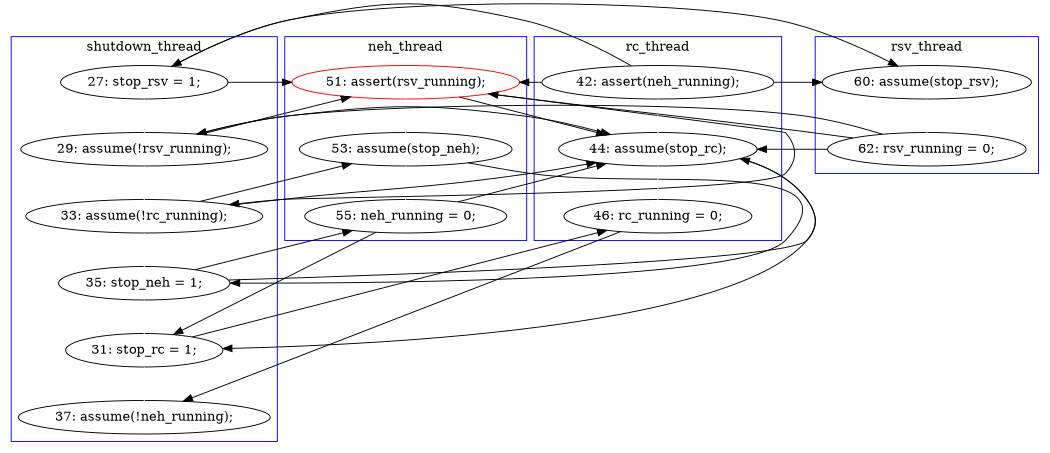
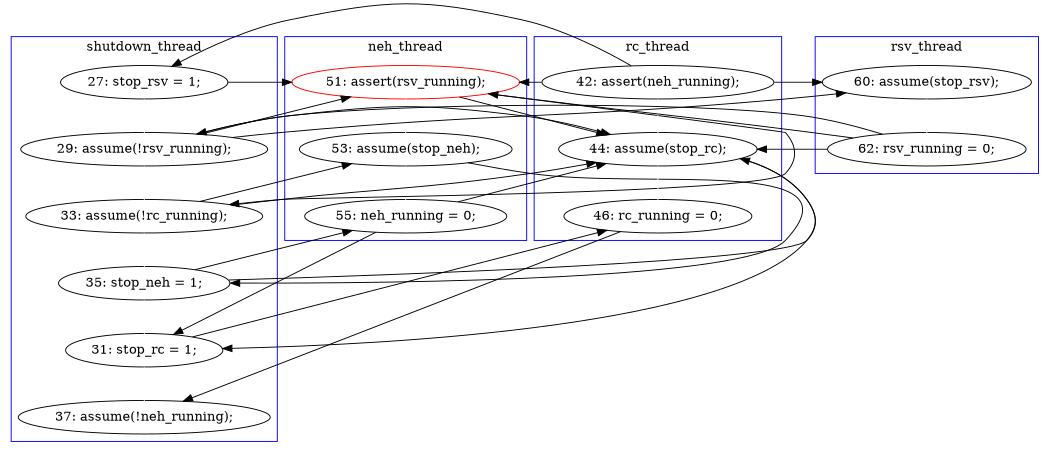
edge "27: stop_rsv = 1;" -> "60: assume(stop_rsv);": now "29: assume(!rsv_running);" -> "60: assume(stop_rsv);"
